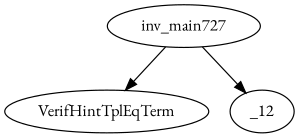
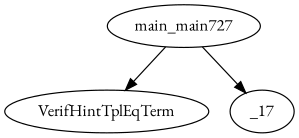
node "inv_main727": label "inv_main727" -> "main_main727"
node "_12": label "_12" -> "_17"
